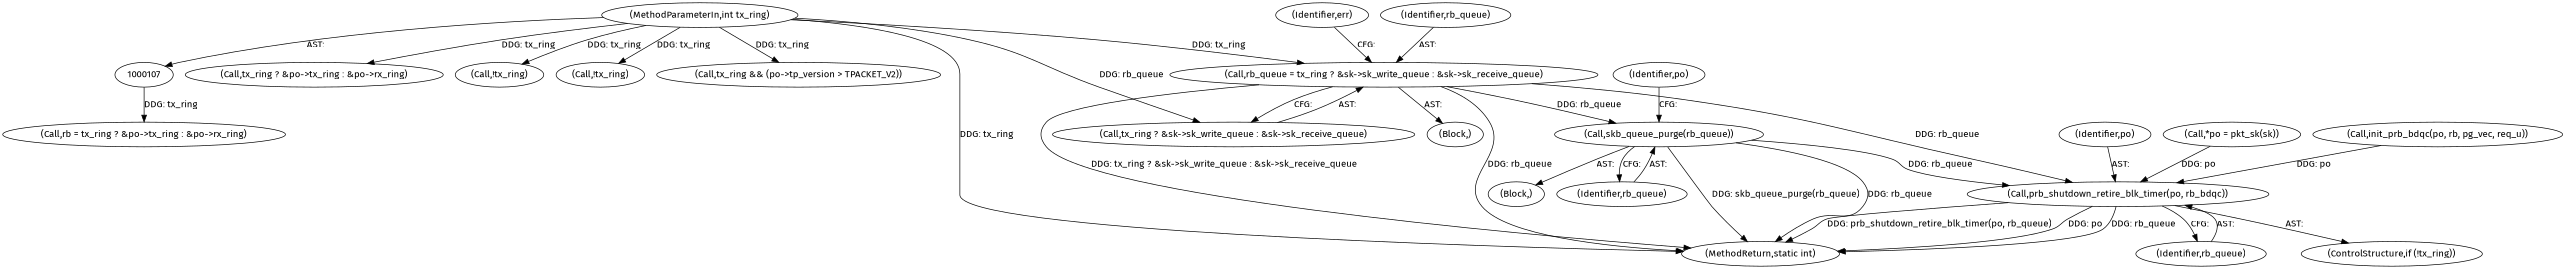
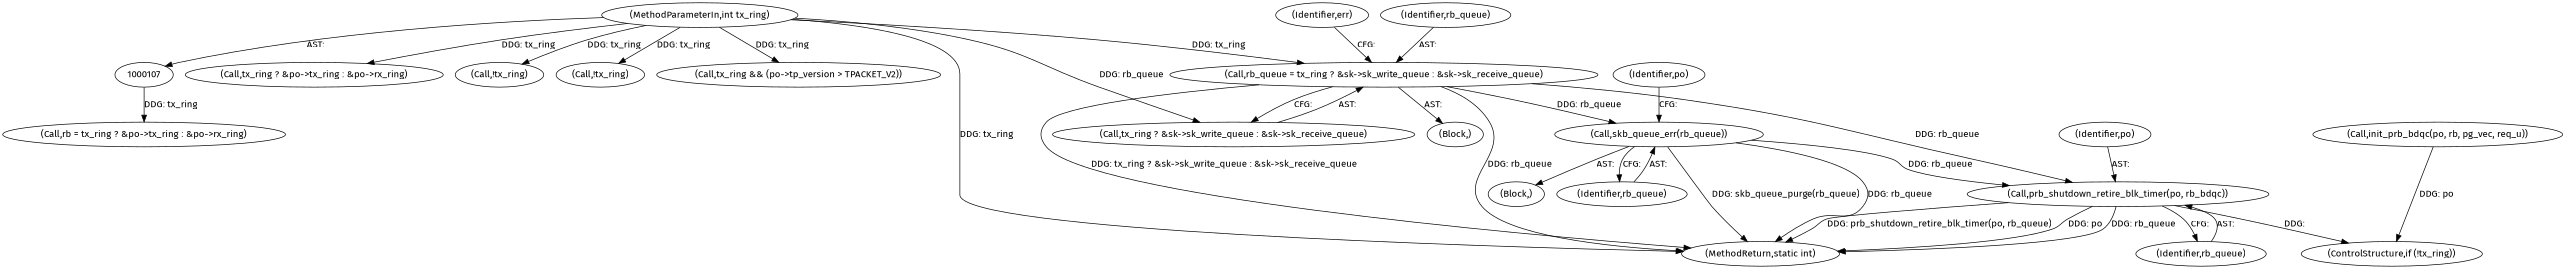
node "(Call,skb_queue_purge(rb_queue))": label "(Call,skb_queue_purge(rb_queue))" -> "(Call,skb_queue_err(rb_queue))"
node "(Call,*po = pkt_sk(sk))": removed
edge "(Call,init_prb_bdqc(po, rb, pg_vec, req_u))" -> "(Call,prb_shutdown_retire_blk_timer(po, rb_bdqc))": now "(Call,init_prb_bdqc(po, rb, pg_vec, req_u))" -> "(ControlStructure,if (!tx_ring))"
edge "(Call,prb_shutdown_retire_blk_timer(po, rb_bdqc))" -> "(ControlStructure,if (!tx_ring))": label "AST: " -> "DDG: "
